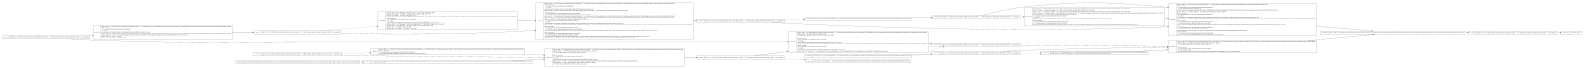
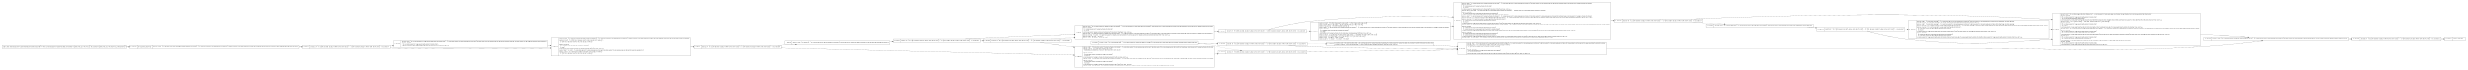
node "6: 0x0016": added
edge "0: 0x0000" -> "3: 0x0009": now "0: 0x0000" -> "1: 0x0002"
